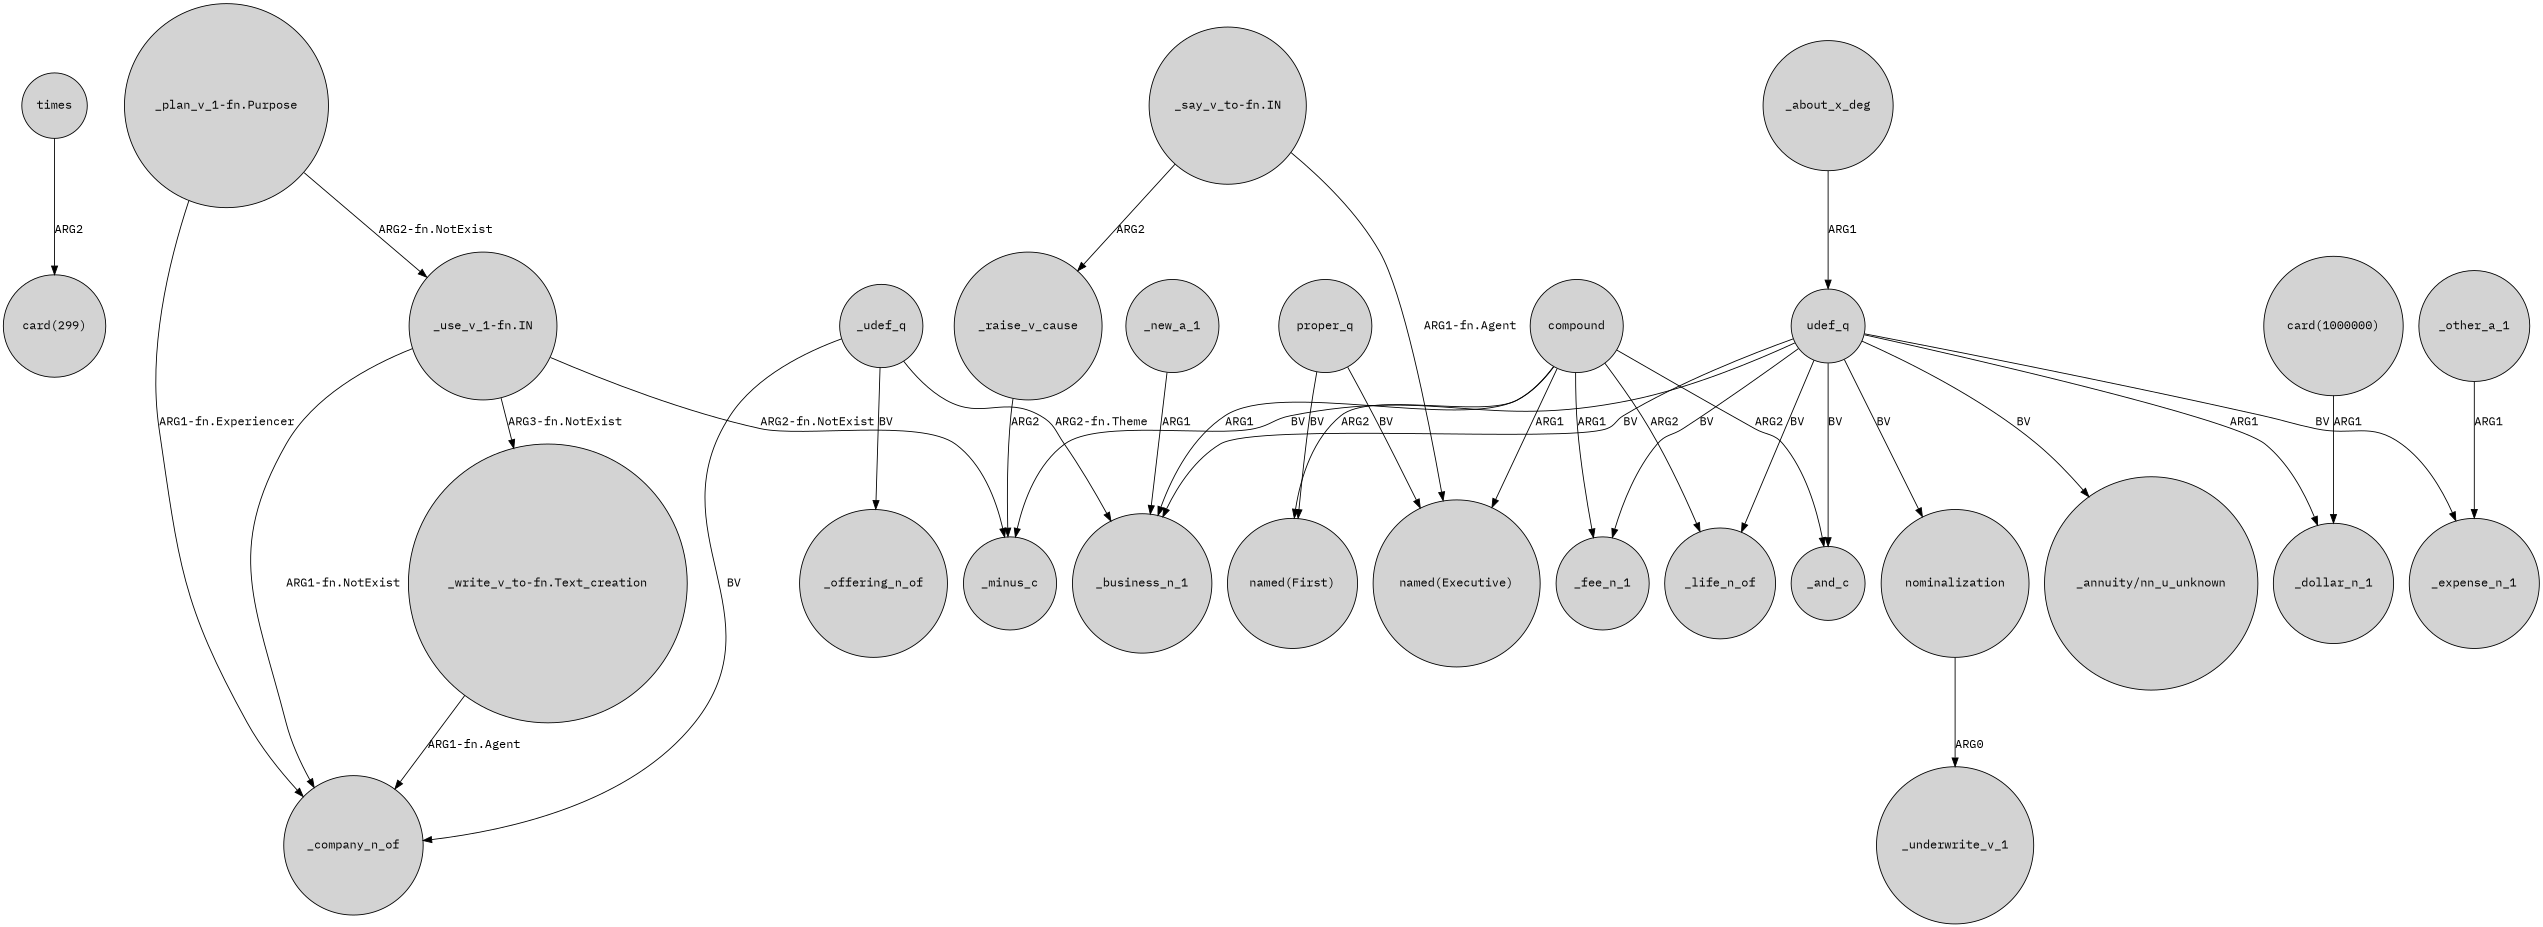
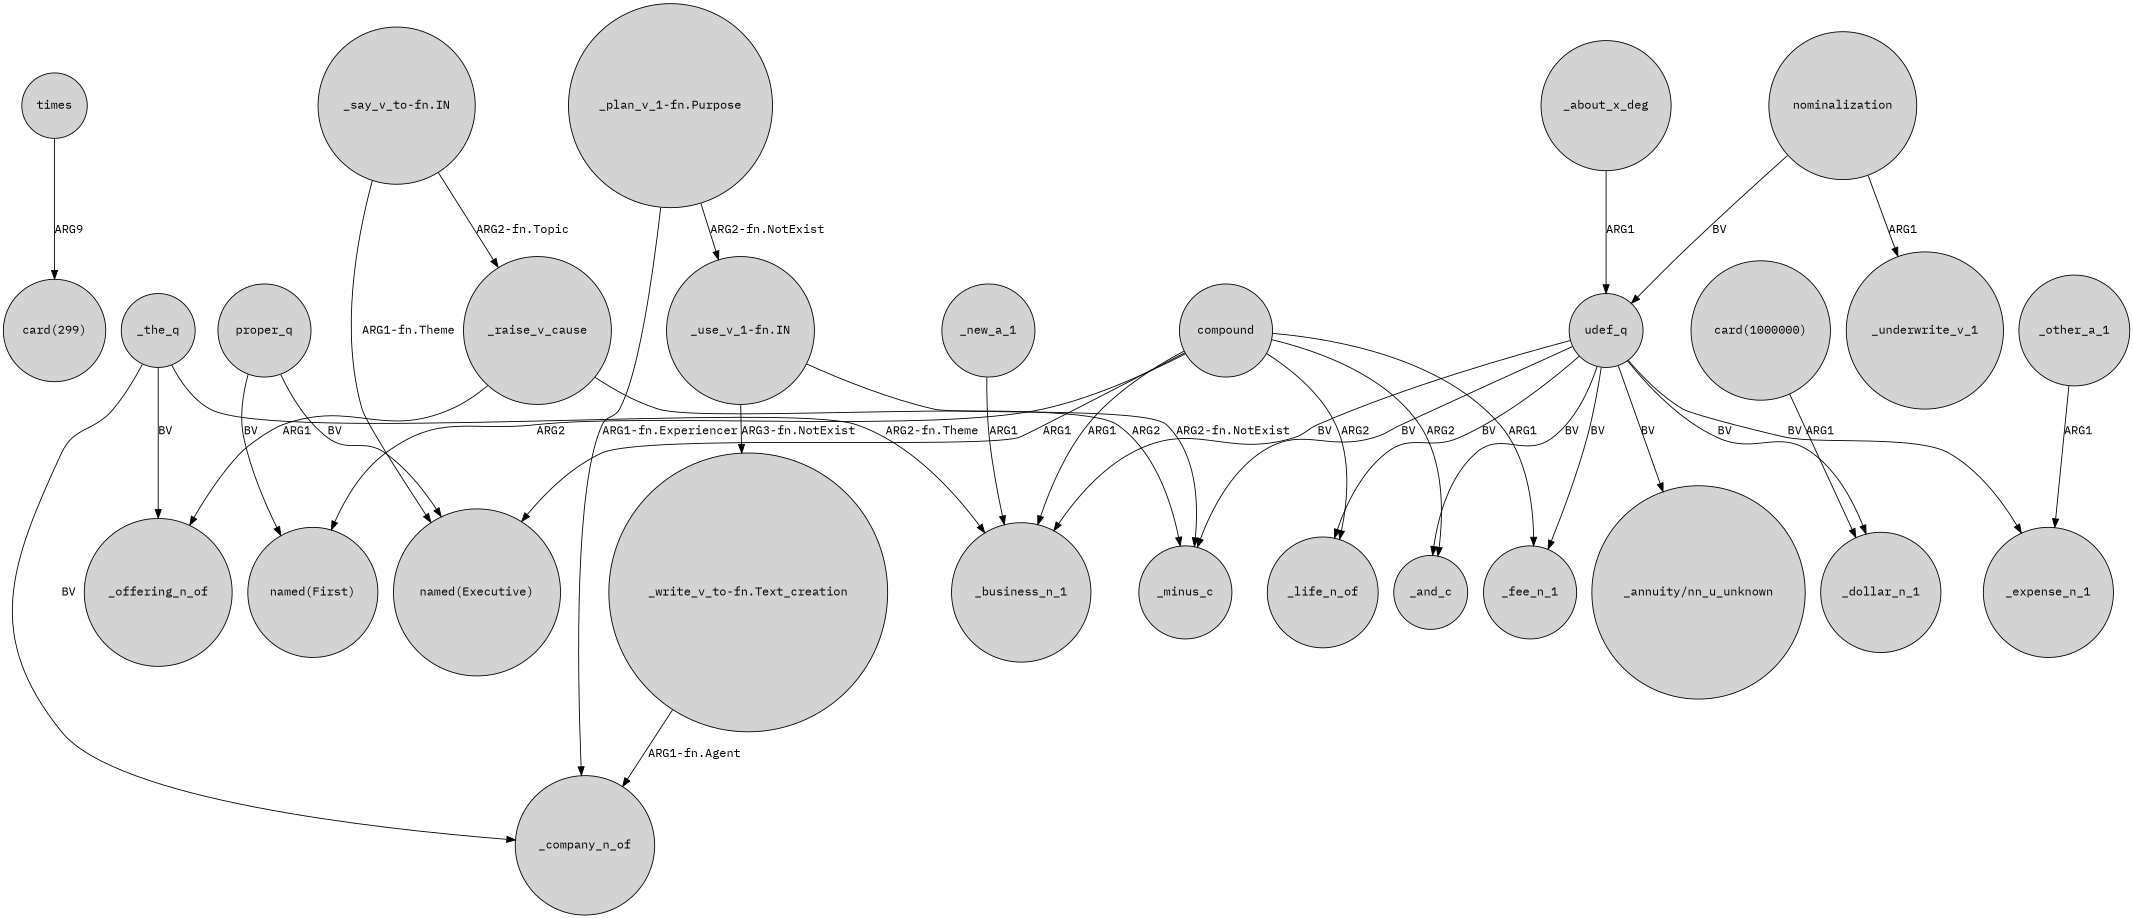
edge "times" -> "card(299)": label "ARG2" -> "ARG9"
edge "_say_v_to-fn.IN" -> "_raise_v_cause": label "ARG2" -> "ARG2-fn.Topic"
node "_udef_q": label "_udef_q" -> "_the_q"
edge "_say_v_to-fn.IN" -> "named(Executive)": label "ARG1-fn.Agent" -> "ARG1-fn.Theme"
edge "_raise_v_cause" -> "_offering_n_of": added, label "ARG1"
edge "udef_q" -> "_dollar_n_1": label "ARG1" -> "BV"
edge "udef_q" -> "nominalization": reversed
edge "_use_v_1-fn.IN" -> "_company_n_of": removed, label "ARG1-fn.NotExist"
edge "nominalization" -> "_underwrite_v_1": label "ARG0" -> "ARG1"
